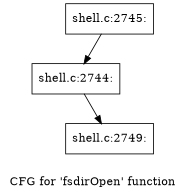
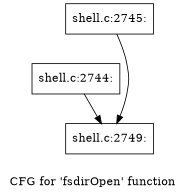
edge "shell.c:2745:" -> "shell.c:2744:": now "shell.c:2745:" -> "shell.c:2749:"
